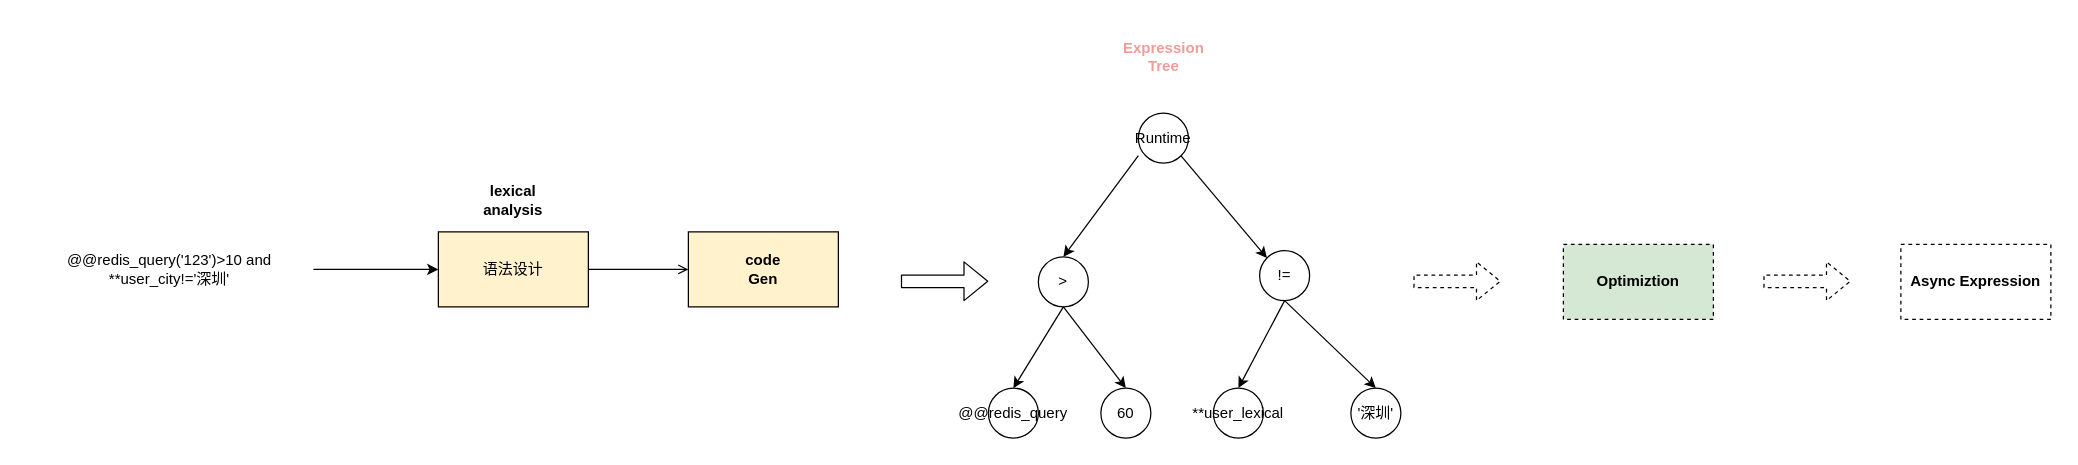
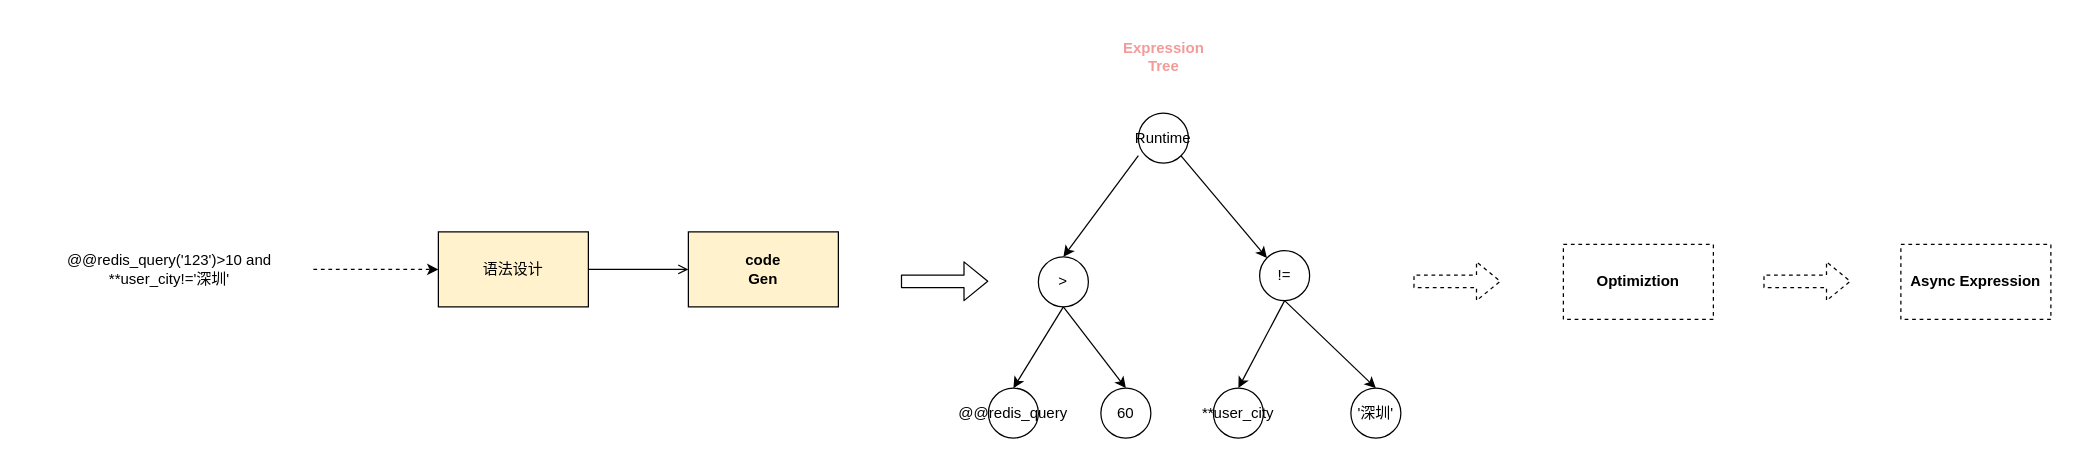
node "lexical analysis": removed
edge "@@redis_query('123')>10 and **user_city!='深圳'" -> "语法设计": style solid -> dashed
node "Optimiztion": fillcolor #d5e8d4 -> #ffffff
node "**user_lexical": label "**user_lexical" -> "**user_city"
